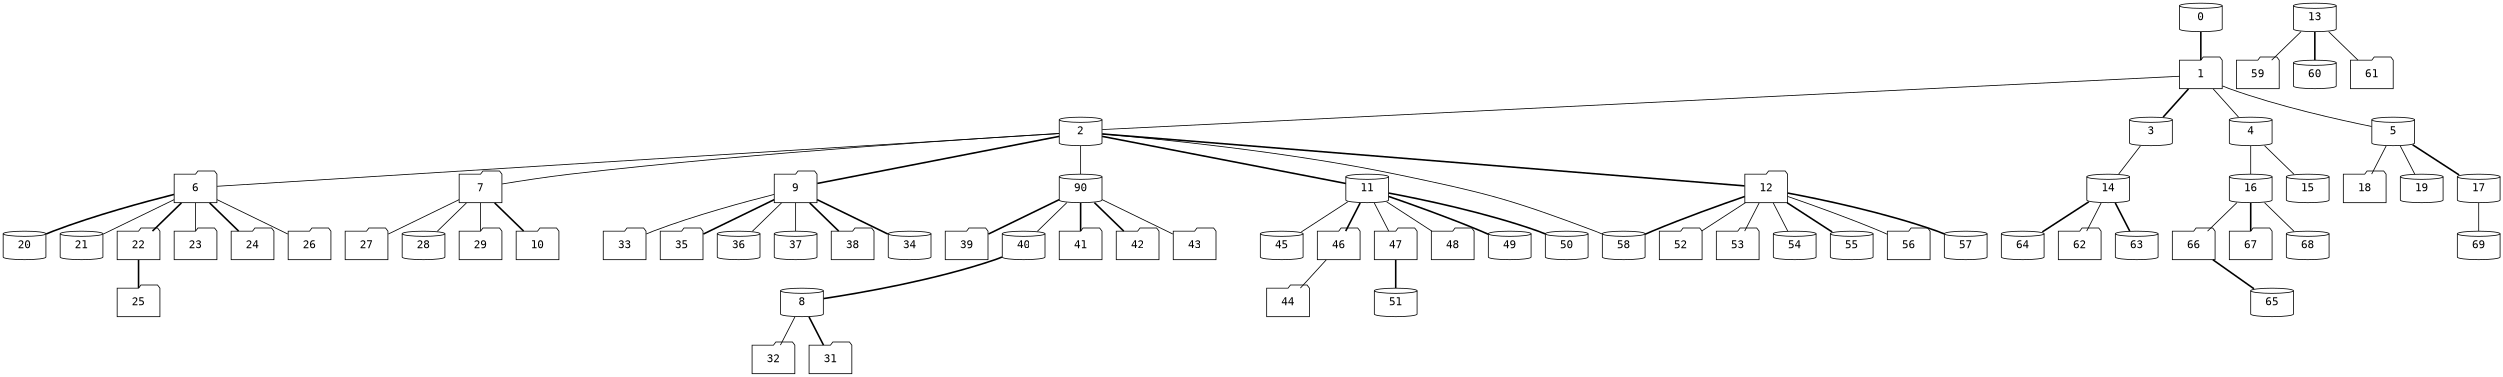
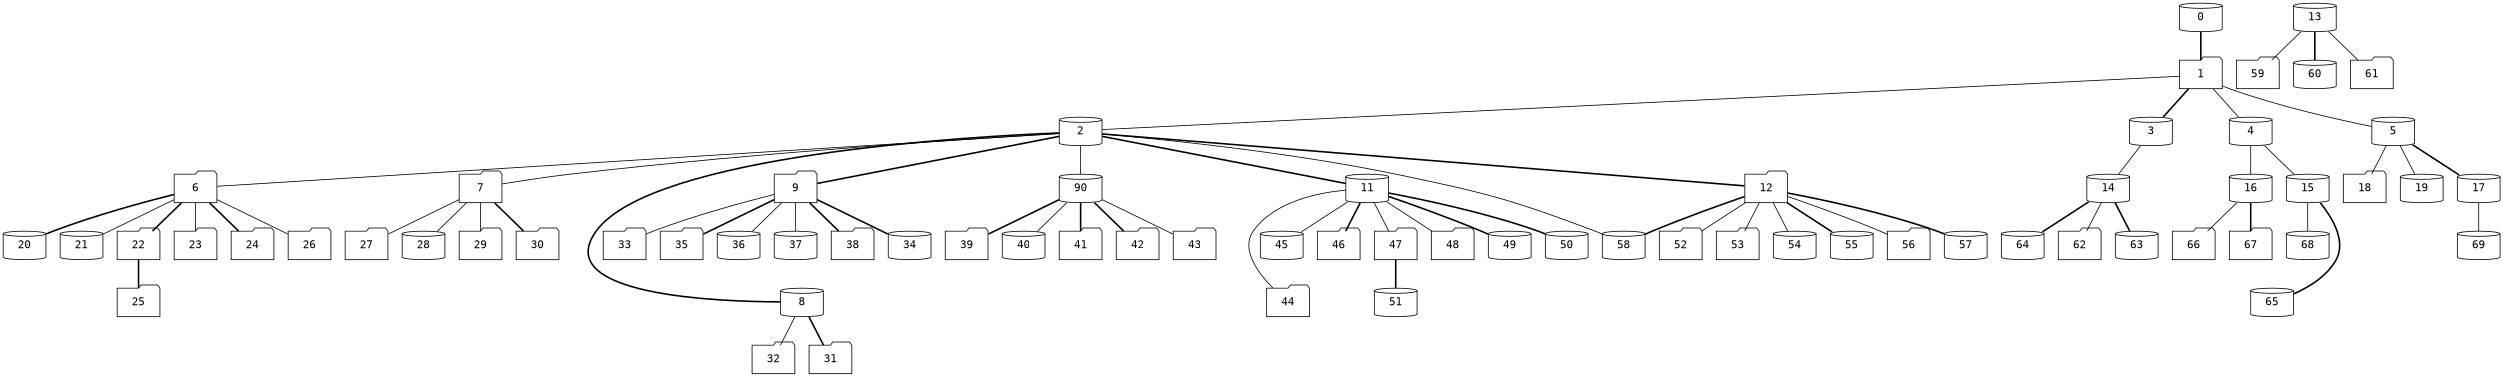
edge "16" -- "68": now "15" -- "68"
node "10": label "10" -> "30"
edge "46" -- "44": now "11" -- "44"
edge "66" -- "65": now "15" -- "65"
edge "40" -- "8": now "2" -- "8"
